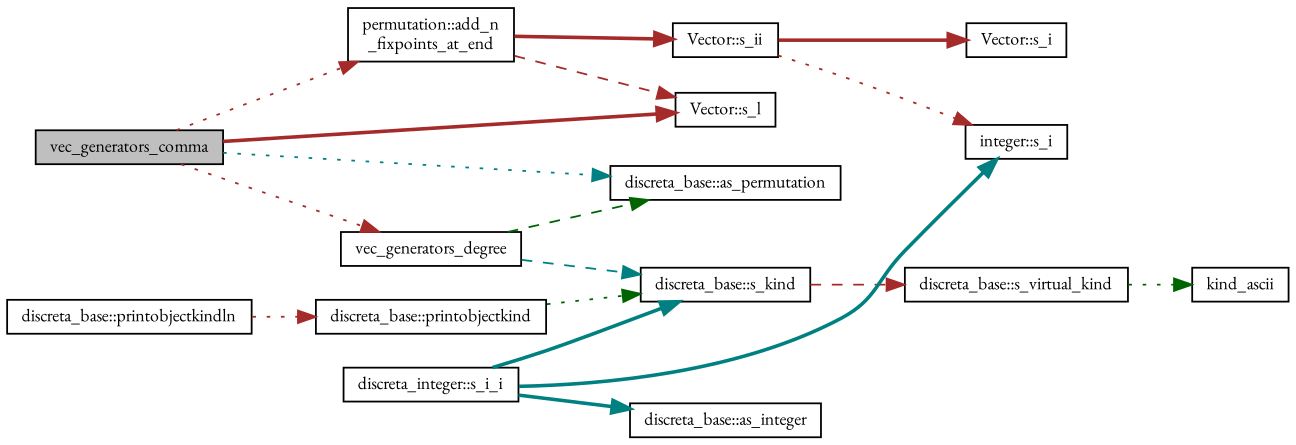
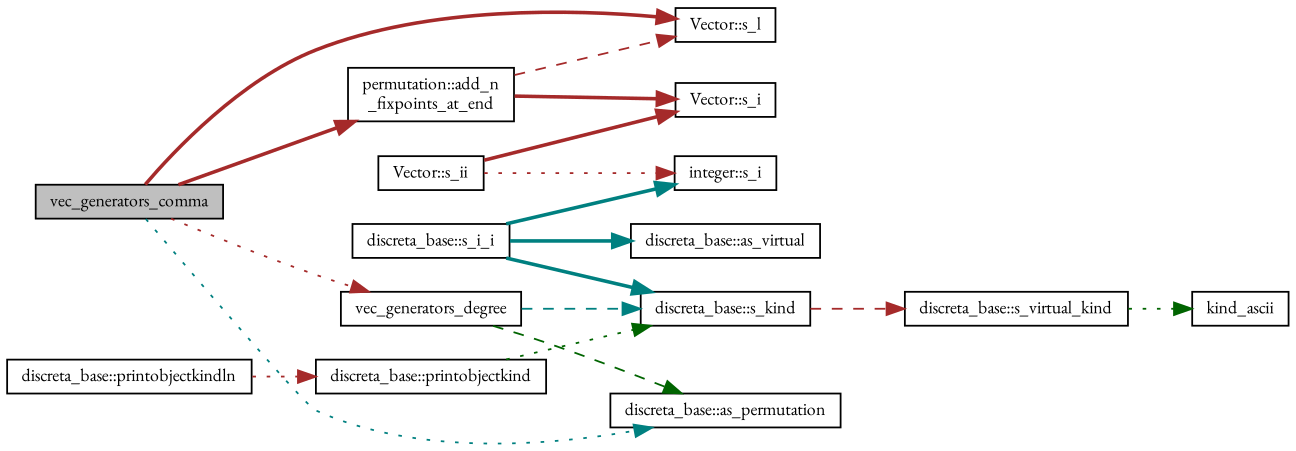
edge "permutation::add_n _fixpoints_at_end" -> "Vector::s_ii": now "permutation::add_n _fixpoints_at_end" -> "Vector::s_i"
edge "vec_generators_comma" -> "permutation::add_n _fixpoints_at_end": style dotted -> bold
node "discreta_integer::s_i_i": label "discreta_integer::s_i_i" -> "discreta_base::s_i_i"
node "discreta_base::as_integer": label "discreta_base::as_integer" -> "discreta_base::as_virtual"
